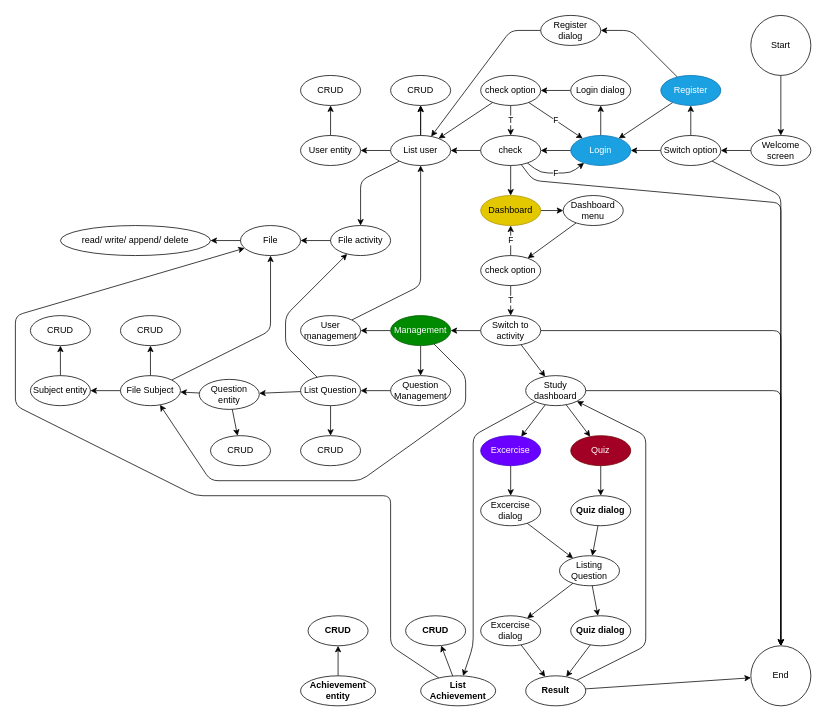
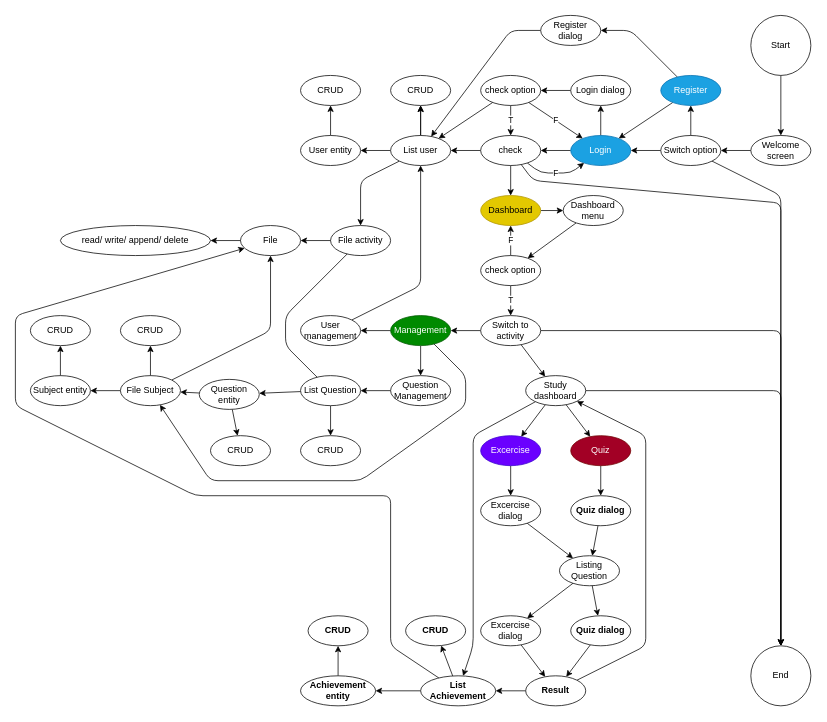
edge "List Question" -> "File activity": arrowhead classic -> none
edge "Result" -> "End": now "Result" -> "List Achievement"
edge "List Achievement" -> "Achievement entity": added
